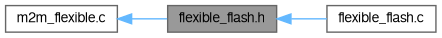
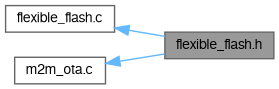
node "m2m_flexible.c": label "m2m_flexible.c" -> "m2m_ota.c"
edge "flexible_flash.c" -> "flexible_flash.h": reversed
